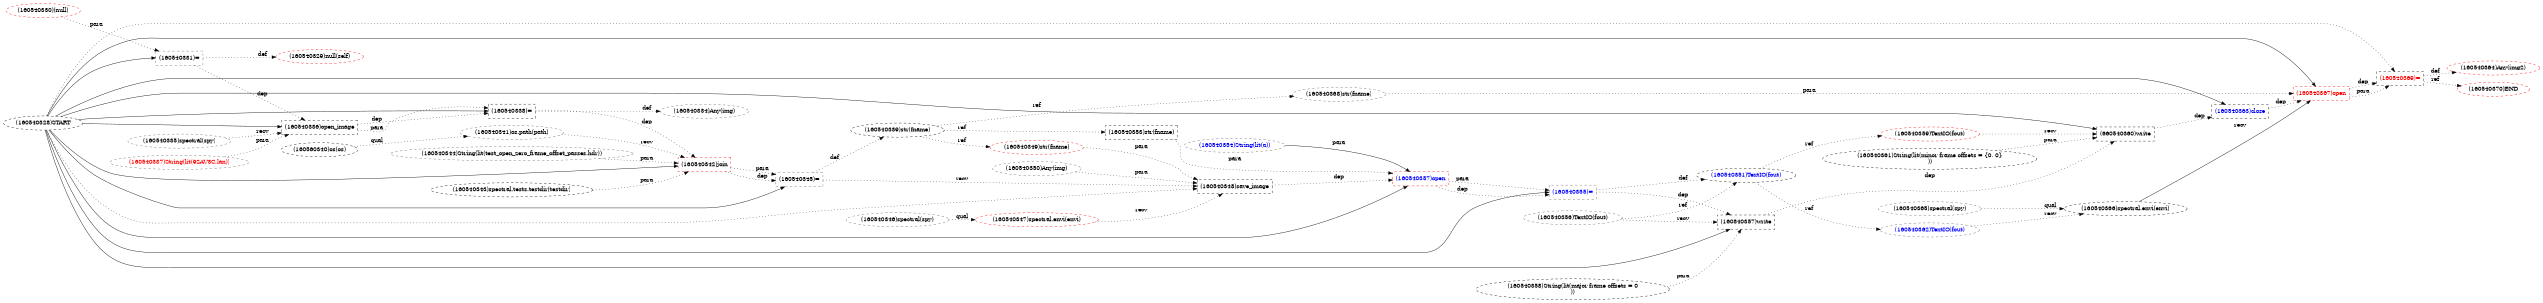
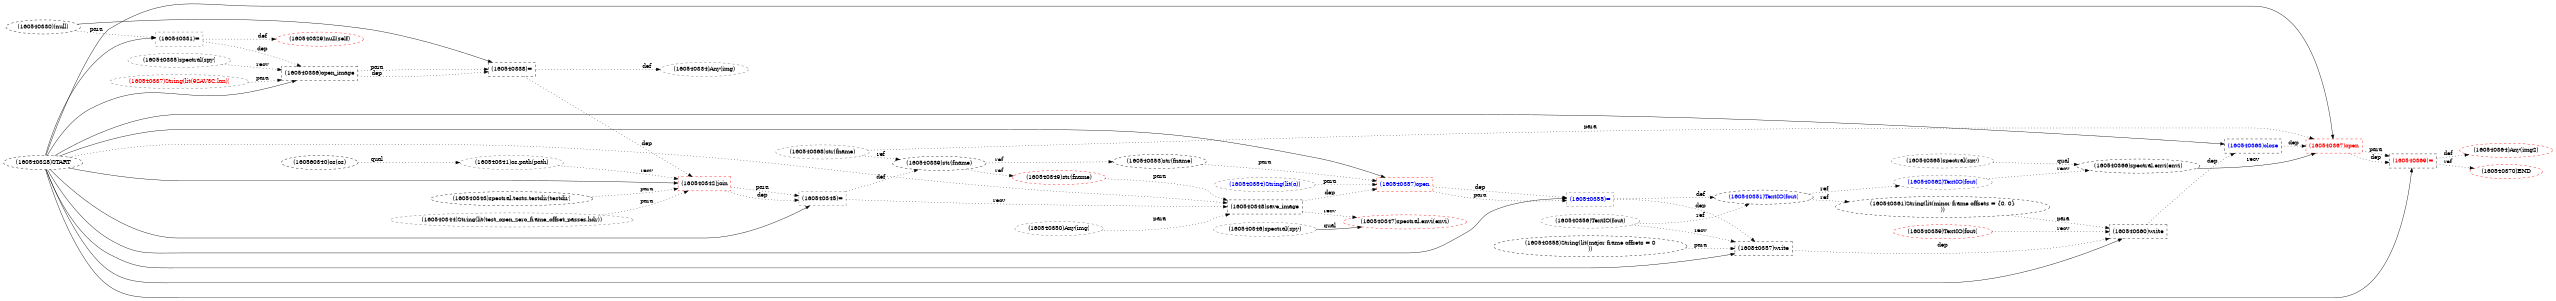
node "(160540330)(null)": color red -> black
edge "(160540328)START" -> "(160540369)=": style dotted -> solid
edge "(160540339)str(fname)" -> "(160540368)str(fname)": reversed
edge "(160540328)START" -> "(160540338)=": now "(160540330)(null)" -> "(160540338)="
node "(160540353)str(fname)": shape box -> ellipse
node "(660540360)write": label "(660540360)write" -> "(160540360)write"
edge "(160540351)TextIO(fout)" -> "(160540359)TextIO(fout)": now "(160540351)TextIO(fout)" -> "(160540361)String(lit(minor frame offsets = {0, 0} ))"
edge "(160540354)String(lit(a))" -> "(160540357)open": style solid -> dotted
edge "(160540347)spectral.envi(envi)" -> "(160540348)save_image": reversed
edge "(160540346)spectral(spy)" -> "(160540347)spectral.envi(envi)": style dotted -> solid
